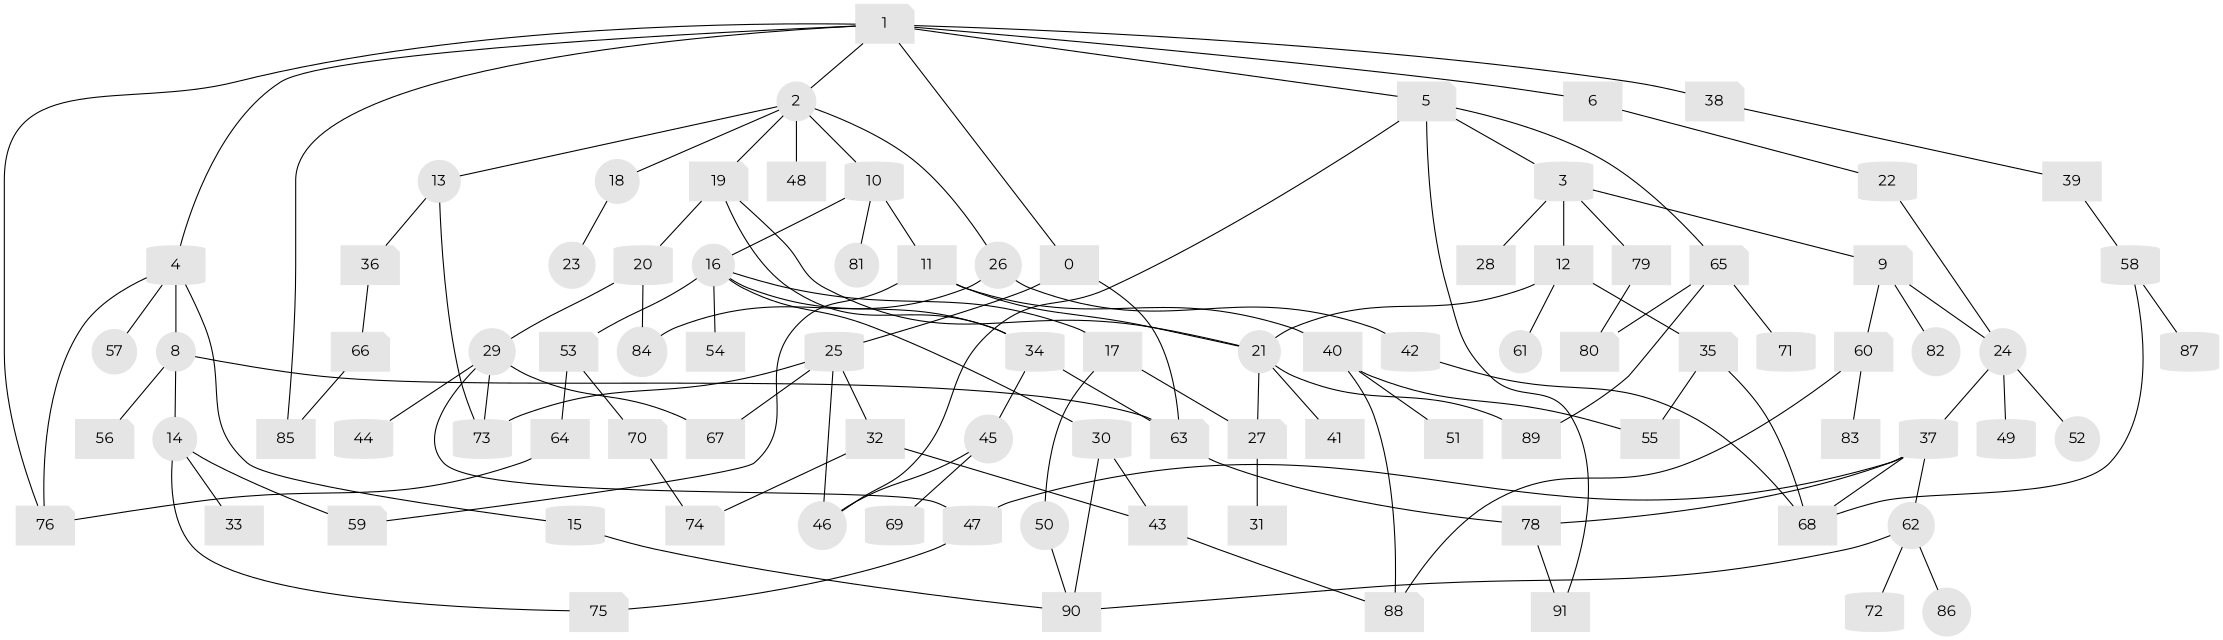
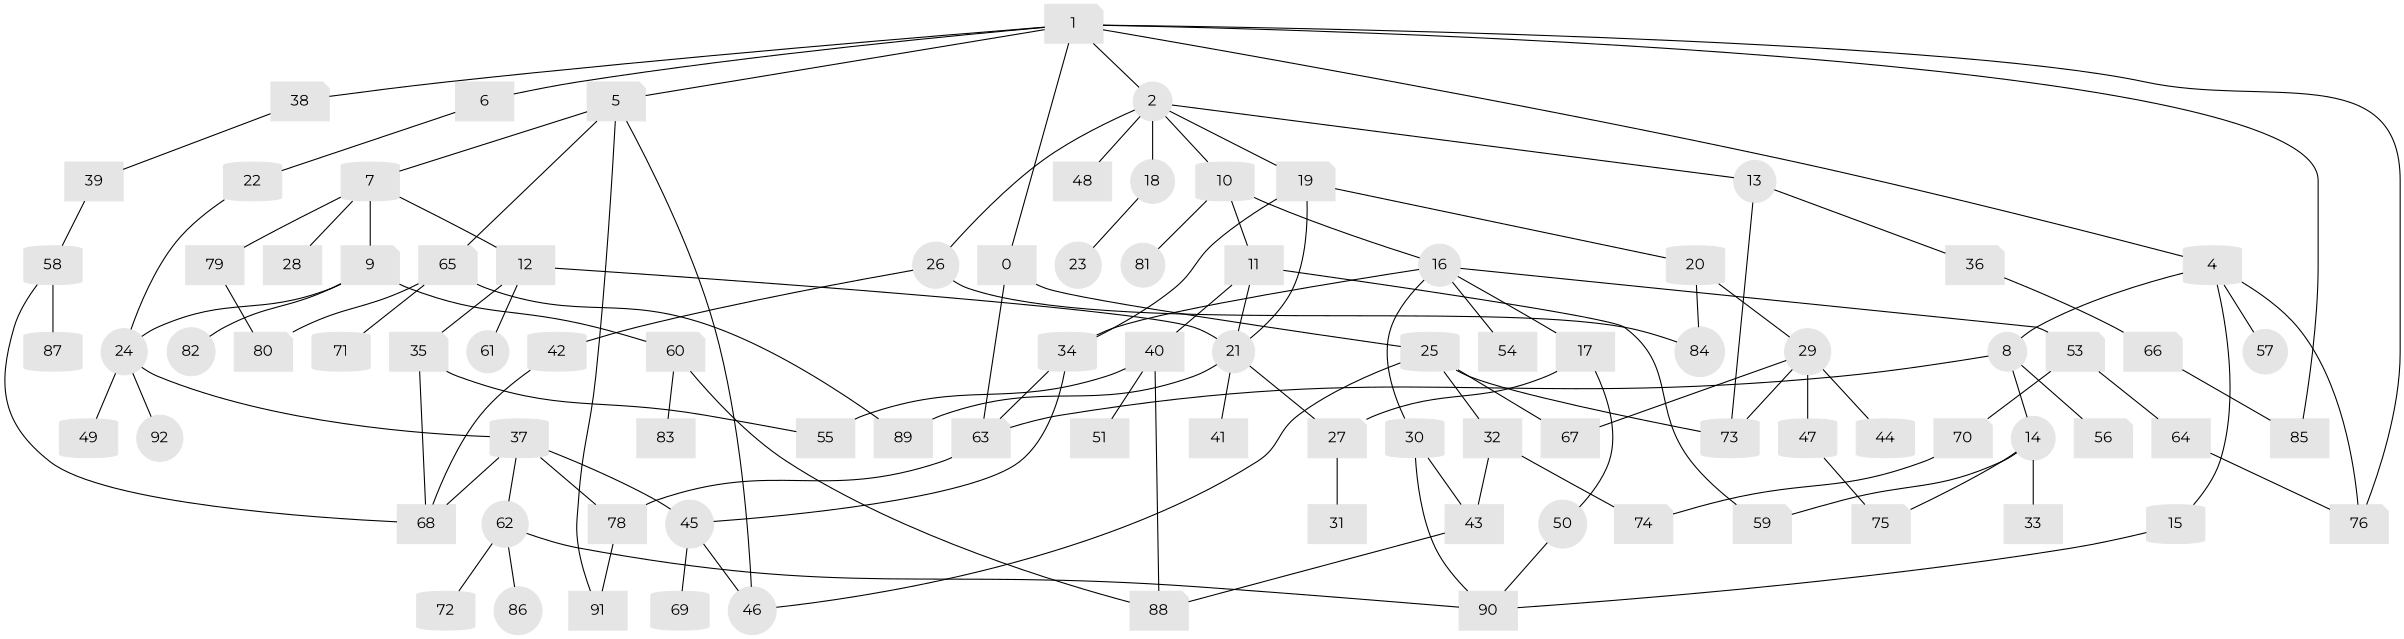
node "3": label "3" -> "7"
node "52": label "52" -> "92"
edge "37" -- "47": now "37" -- "45"
